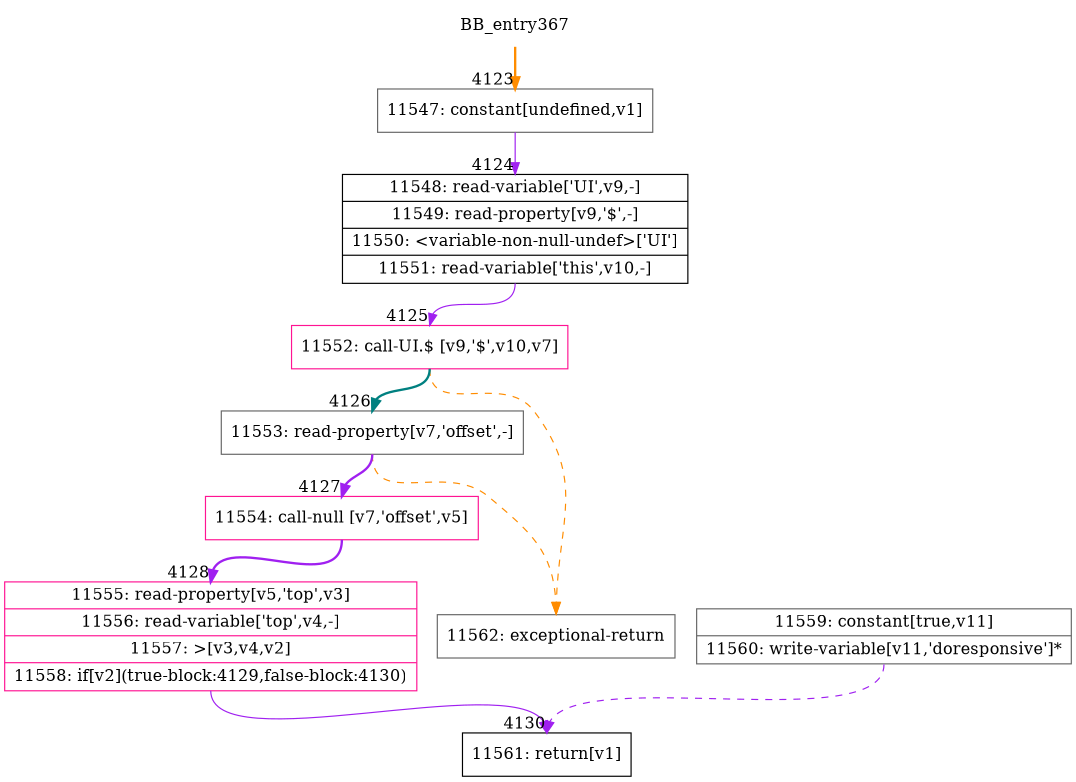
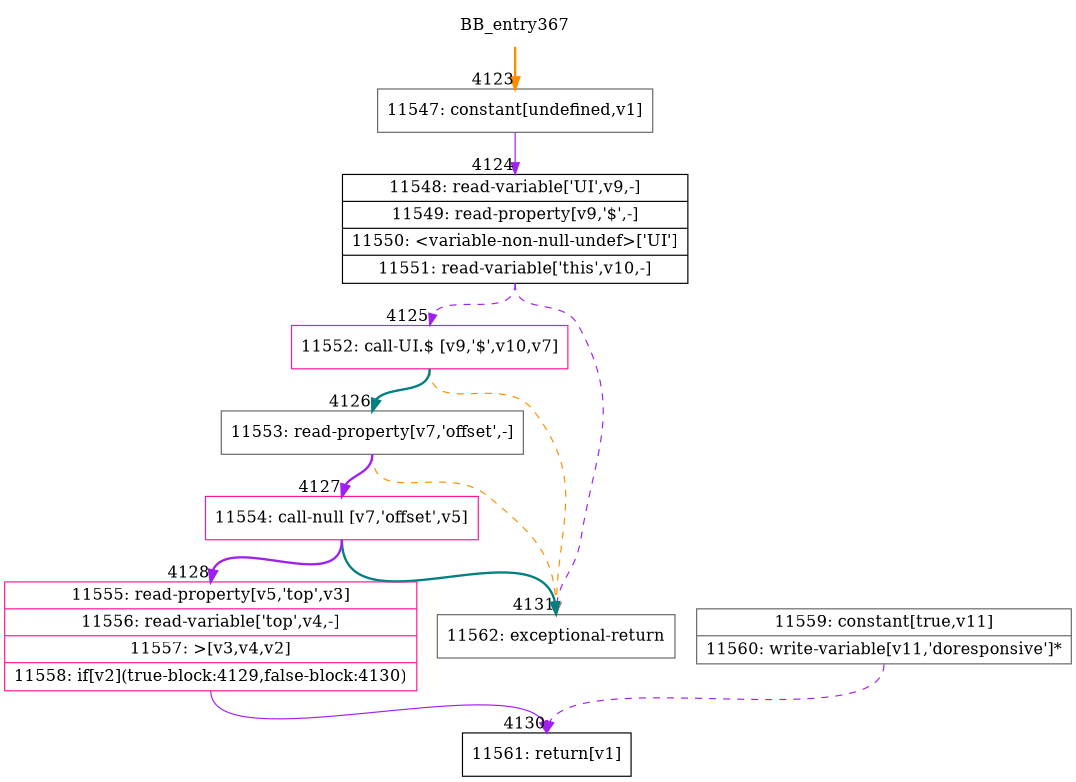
edge "11548: read-variable['UI',v9,-]" -> "11552: call-UI.$ [v9,'$',v10,v7]": style solid -> dashed
edge "11548: read-variable['UI',v9,-]" -> "11562: exceptional-return": added
edge "11554: call-null [v7,'offset',v5]" -> "11562: exceptional-return": added
